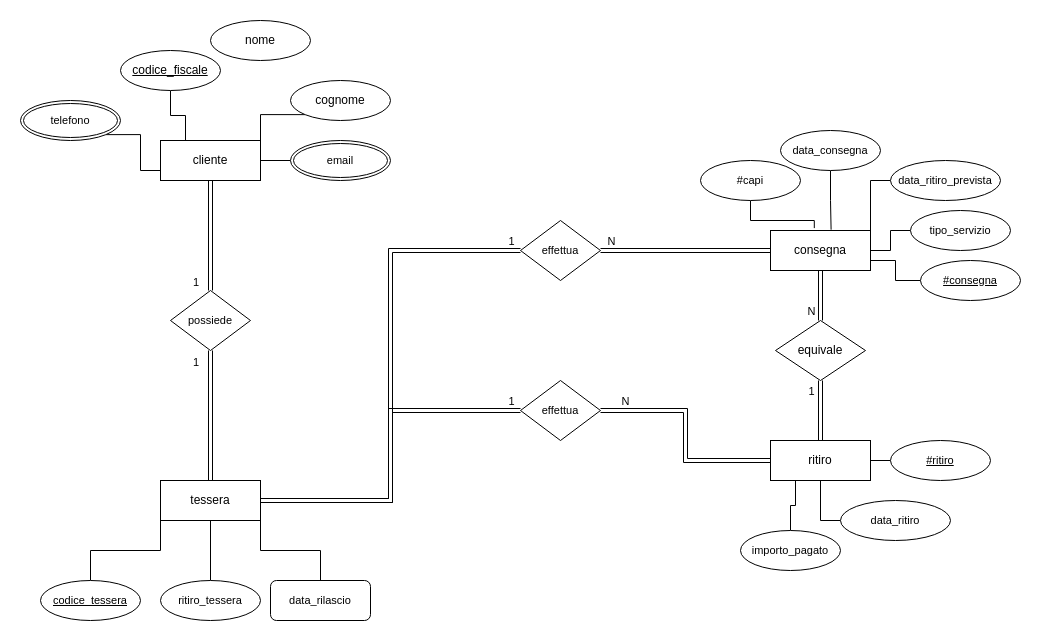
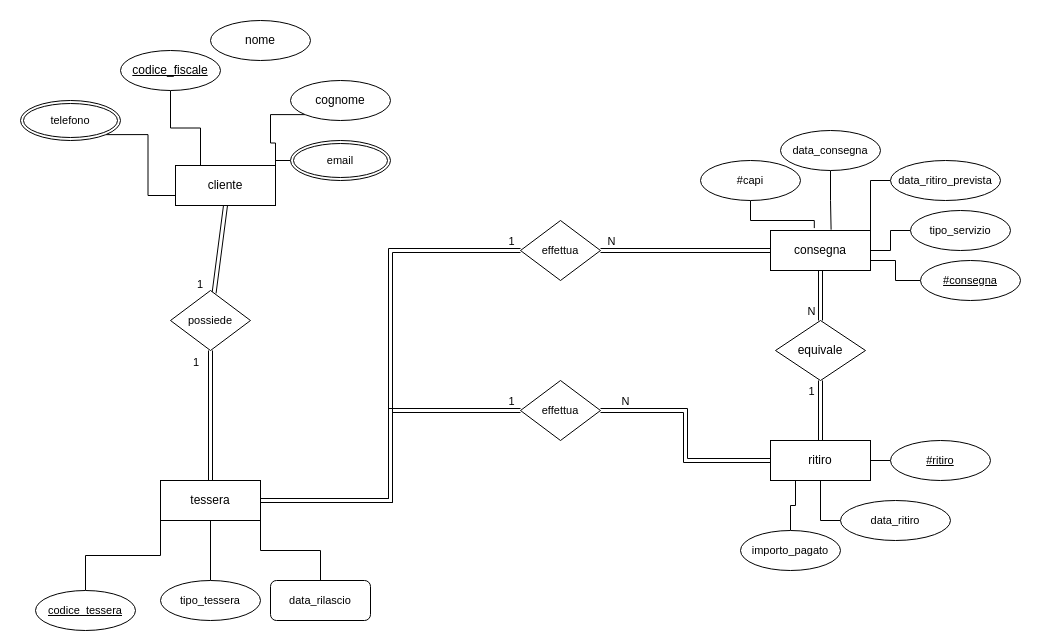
node "cliente": moved (211, 161) -> (226, 186)
node "codice_tessera": moved (91, 601) -> (86, 611)
node "ritiro_tessera": label "ritiro_tessera" -> "tipo_tessera"
